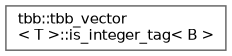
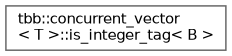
node "tbb::tbb_vector < T >::is_integer_tag< B >": label "tbb::tbb_vector < T >::is_integer_tag< B >" -> "tbb::concurrent_vector < T >::is_integer_tag< B >"
